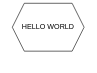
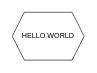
node "HELLO WORLD": moved (48, 27) -> (48, 36)
